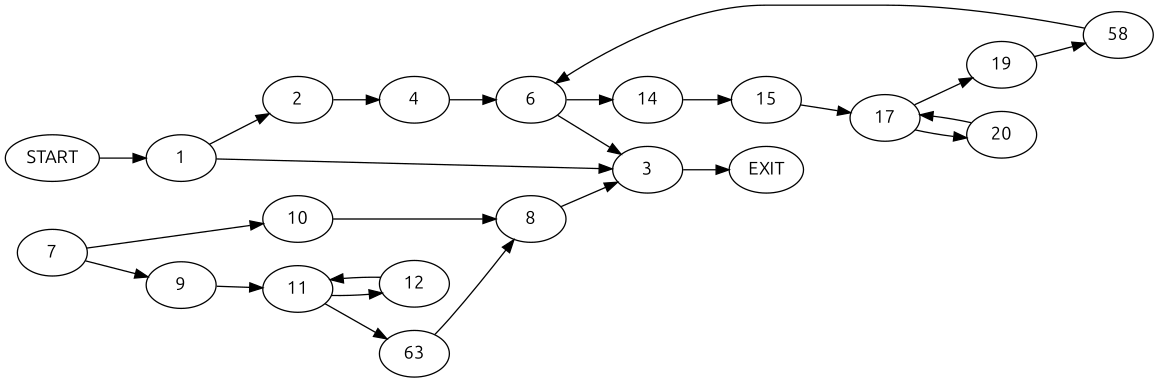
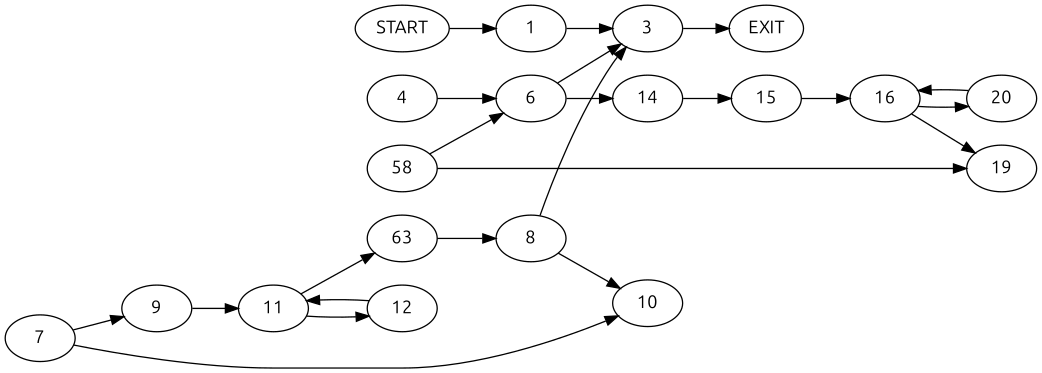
edge "19" -> "58": reversed
node "2": removed
node "17": label "17" -> "16"
edge "10" -> "8": reversed
